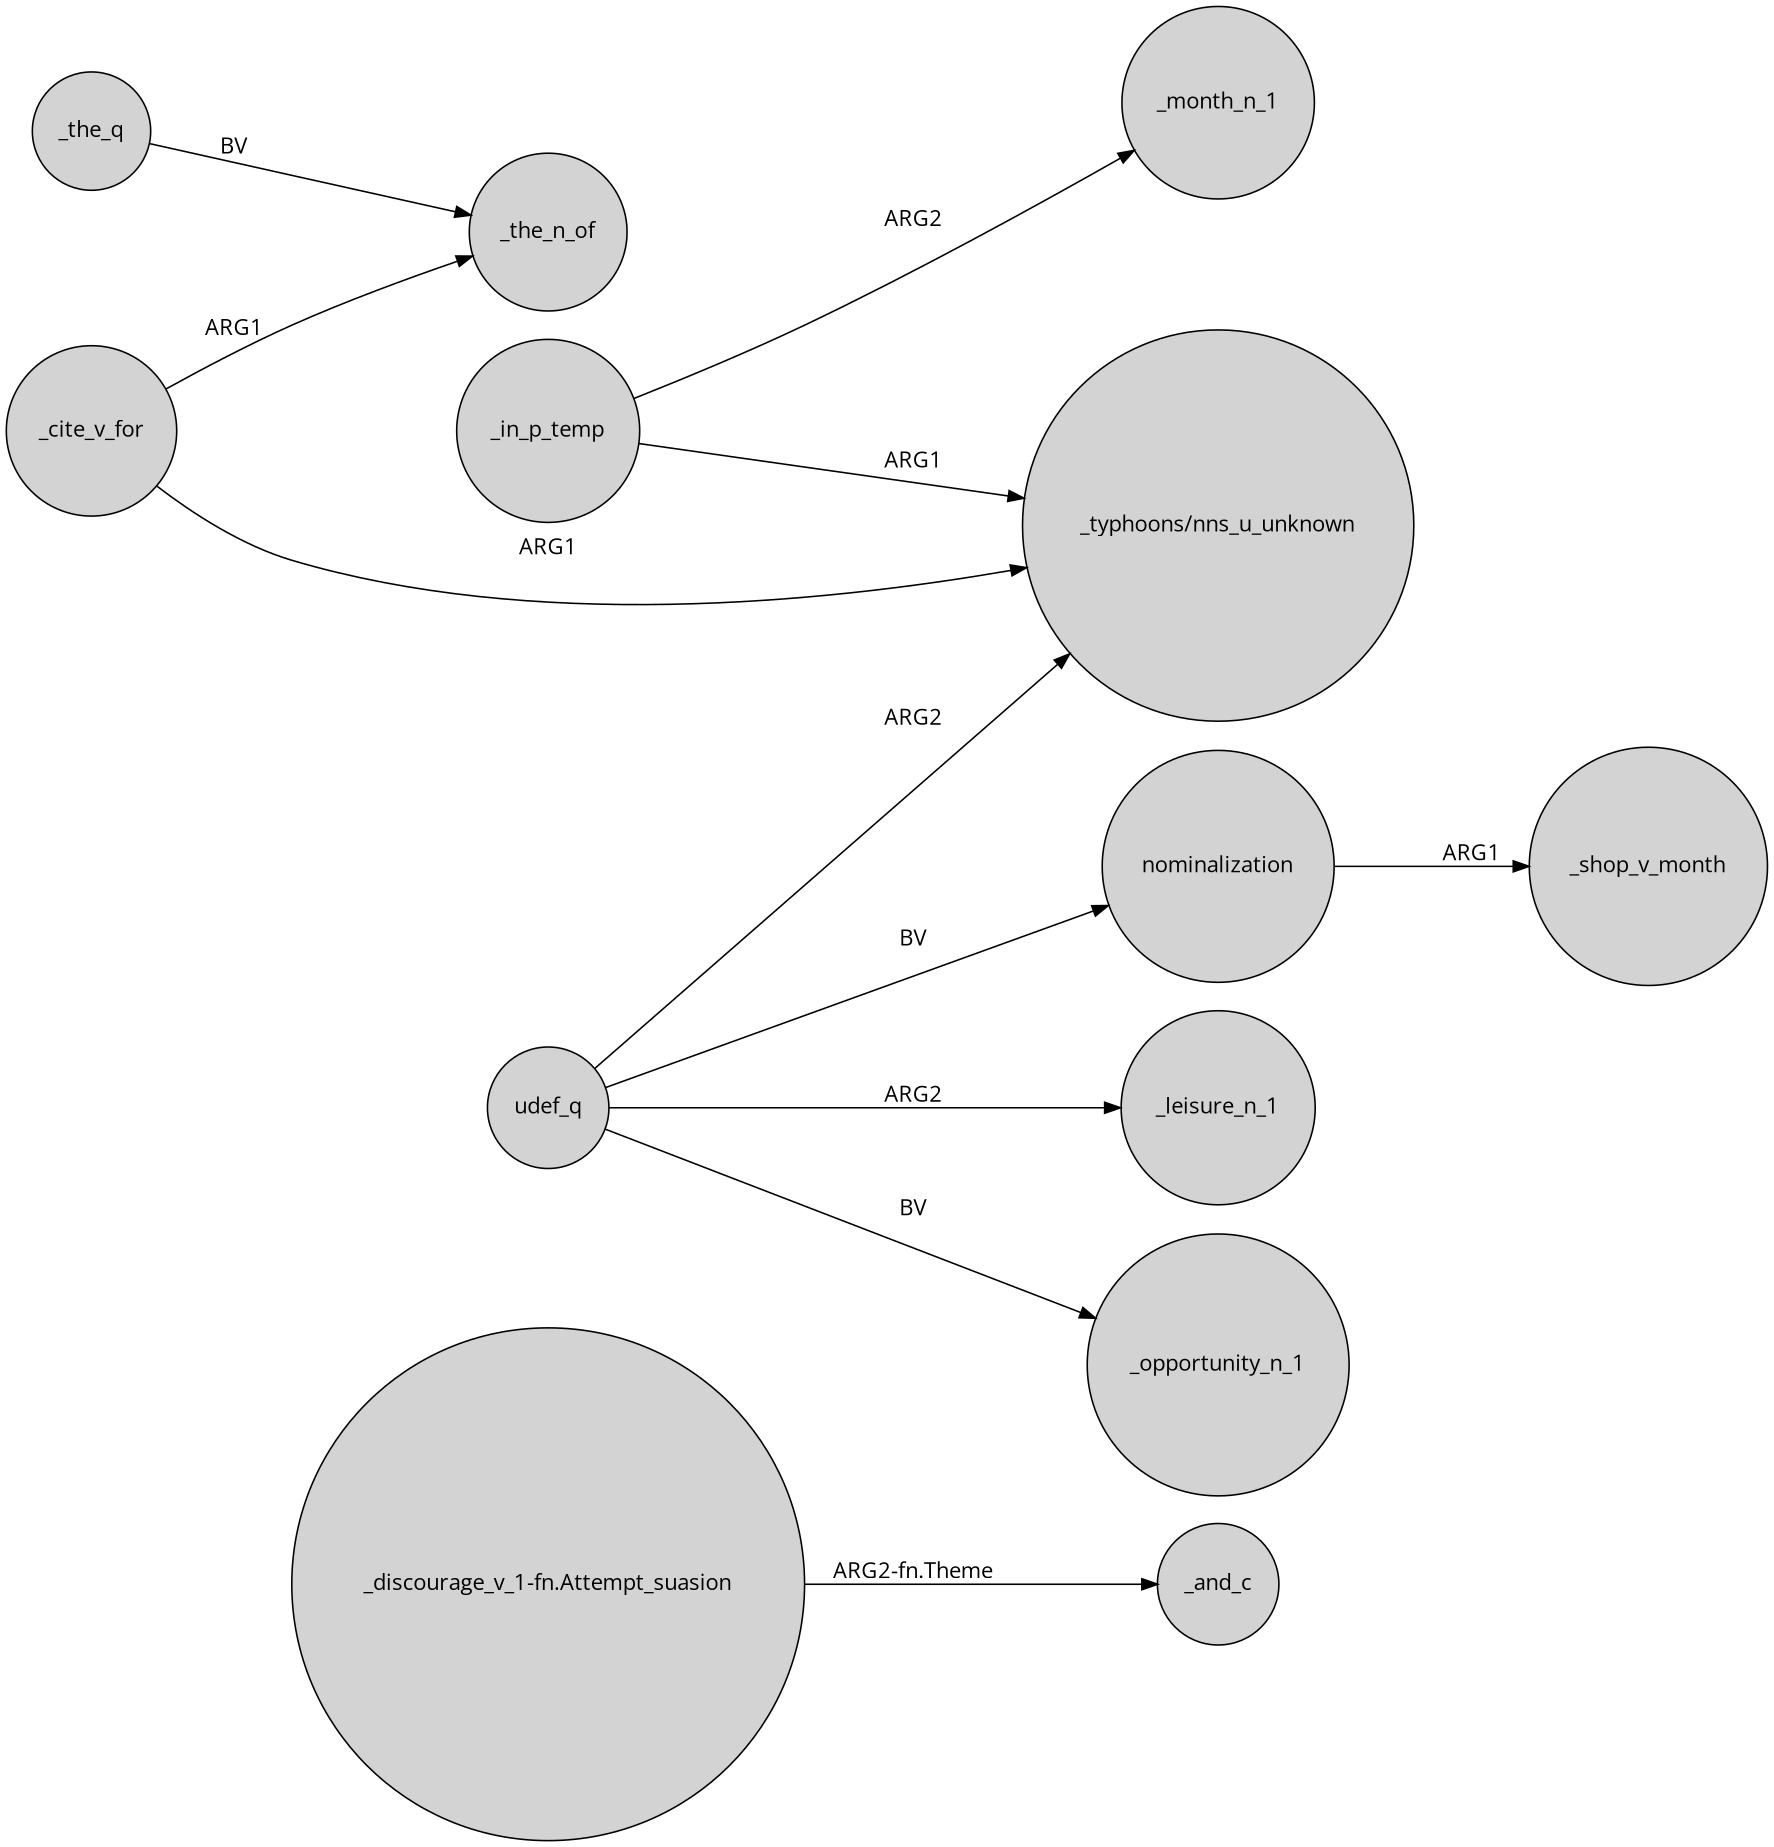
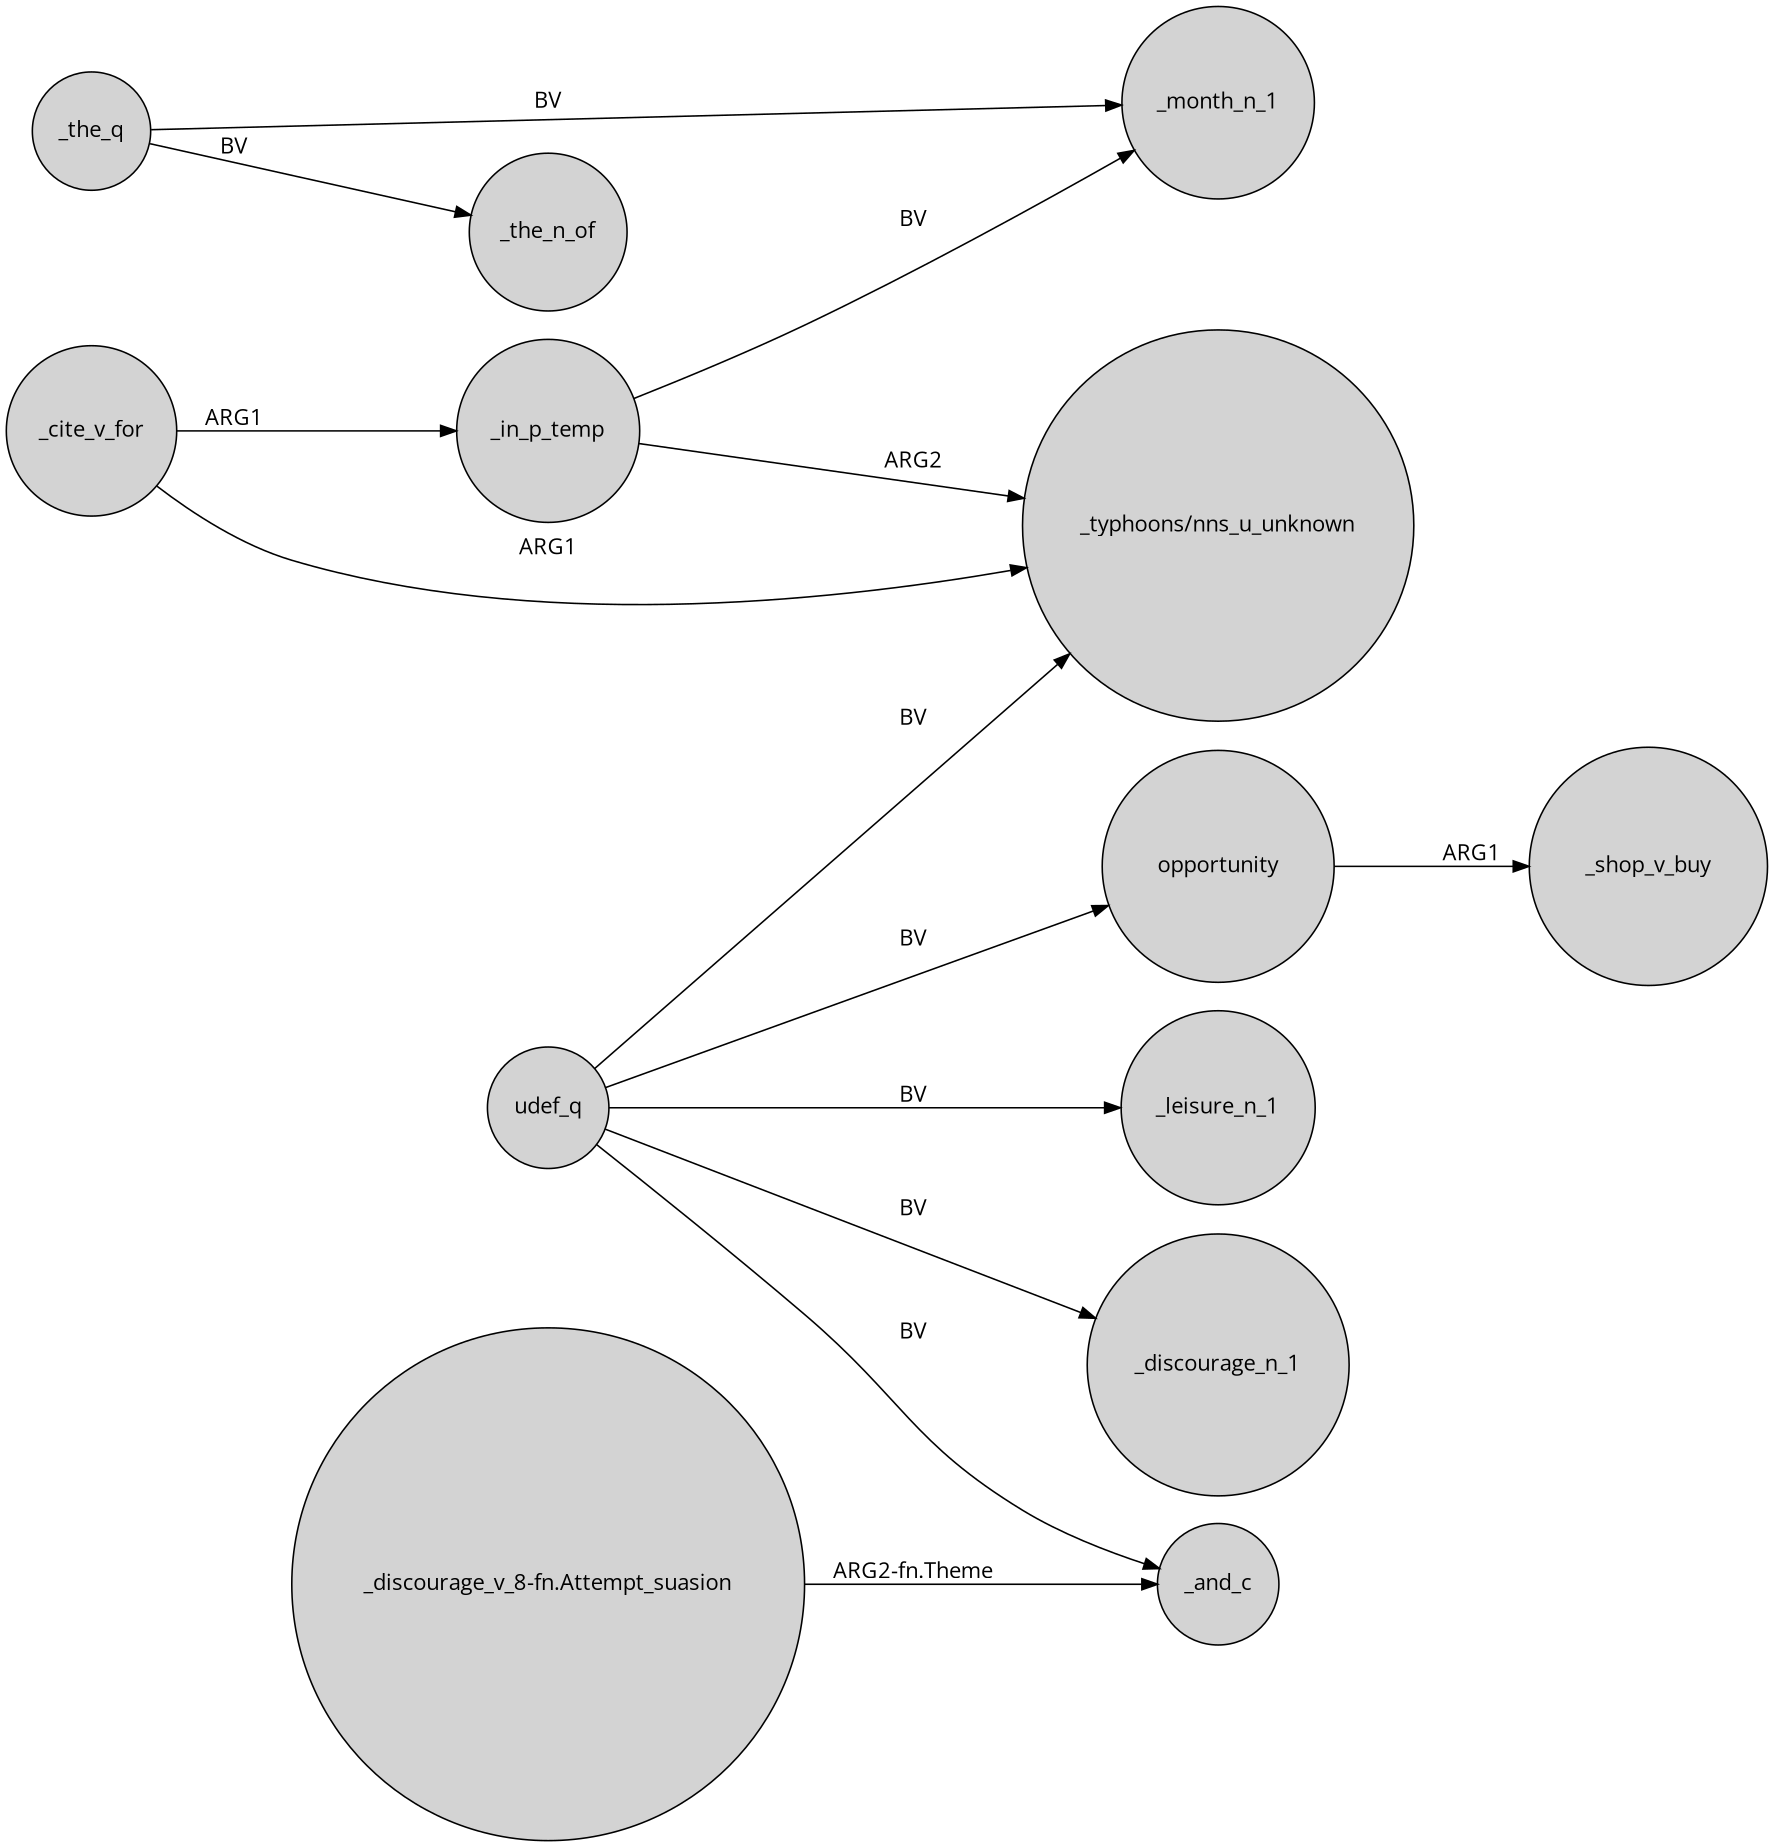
edge "_the_q" -> "_month_n_1": added, label "BV"
edge "_in_p_temp" -> "_month_n_1": label "ARG2" -> "BV"
edge "_cite_v_for" -> "_the_n_of": now "_cite_v_for" -> "_in_p_temp"
edge "_in_p_temp" -> "_typhoons/nns_u_unknown": label "ARG1" -> "ARG2"
edge "udef_q" -> "_typhoons/nns_u_unknown": label "ARG2" -> "BV"
node "nominalization": label "nominalization" -> "opportunity"
node "_shop_v_month": label "_shop_v_month" -> "_shop_v_buy"
edge "udef_q" -> "_leisure_n_1": label "ARG2" -> "BV"
node "_opportunity_n_1": label "_opportunity_n_1" -> "_discourage_n_1"
edge "udef_q" -> "_and_c": added, label "BV"
node "_discourage_v_1-fn.Attempt_suasion": label "_discourage_v_1-fn.Attempt_suasion" -> "_discourage_v_8-fn.Attempt_suasion"
